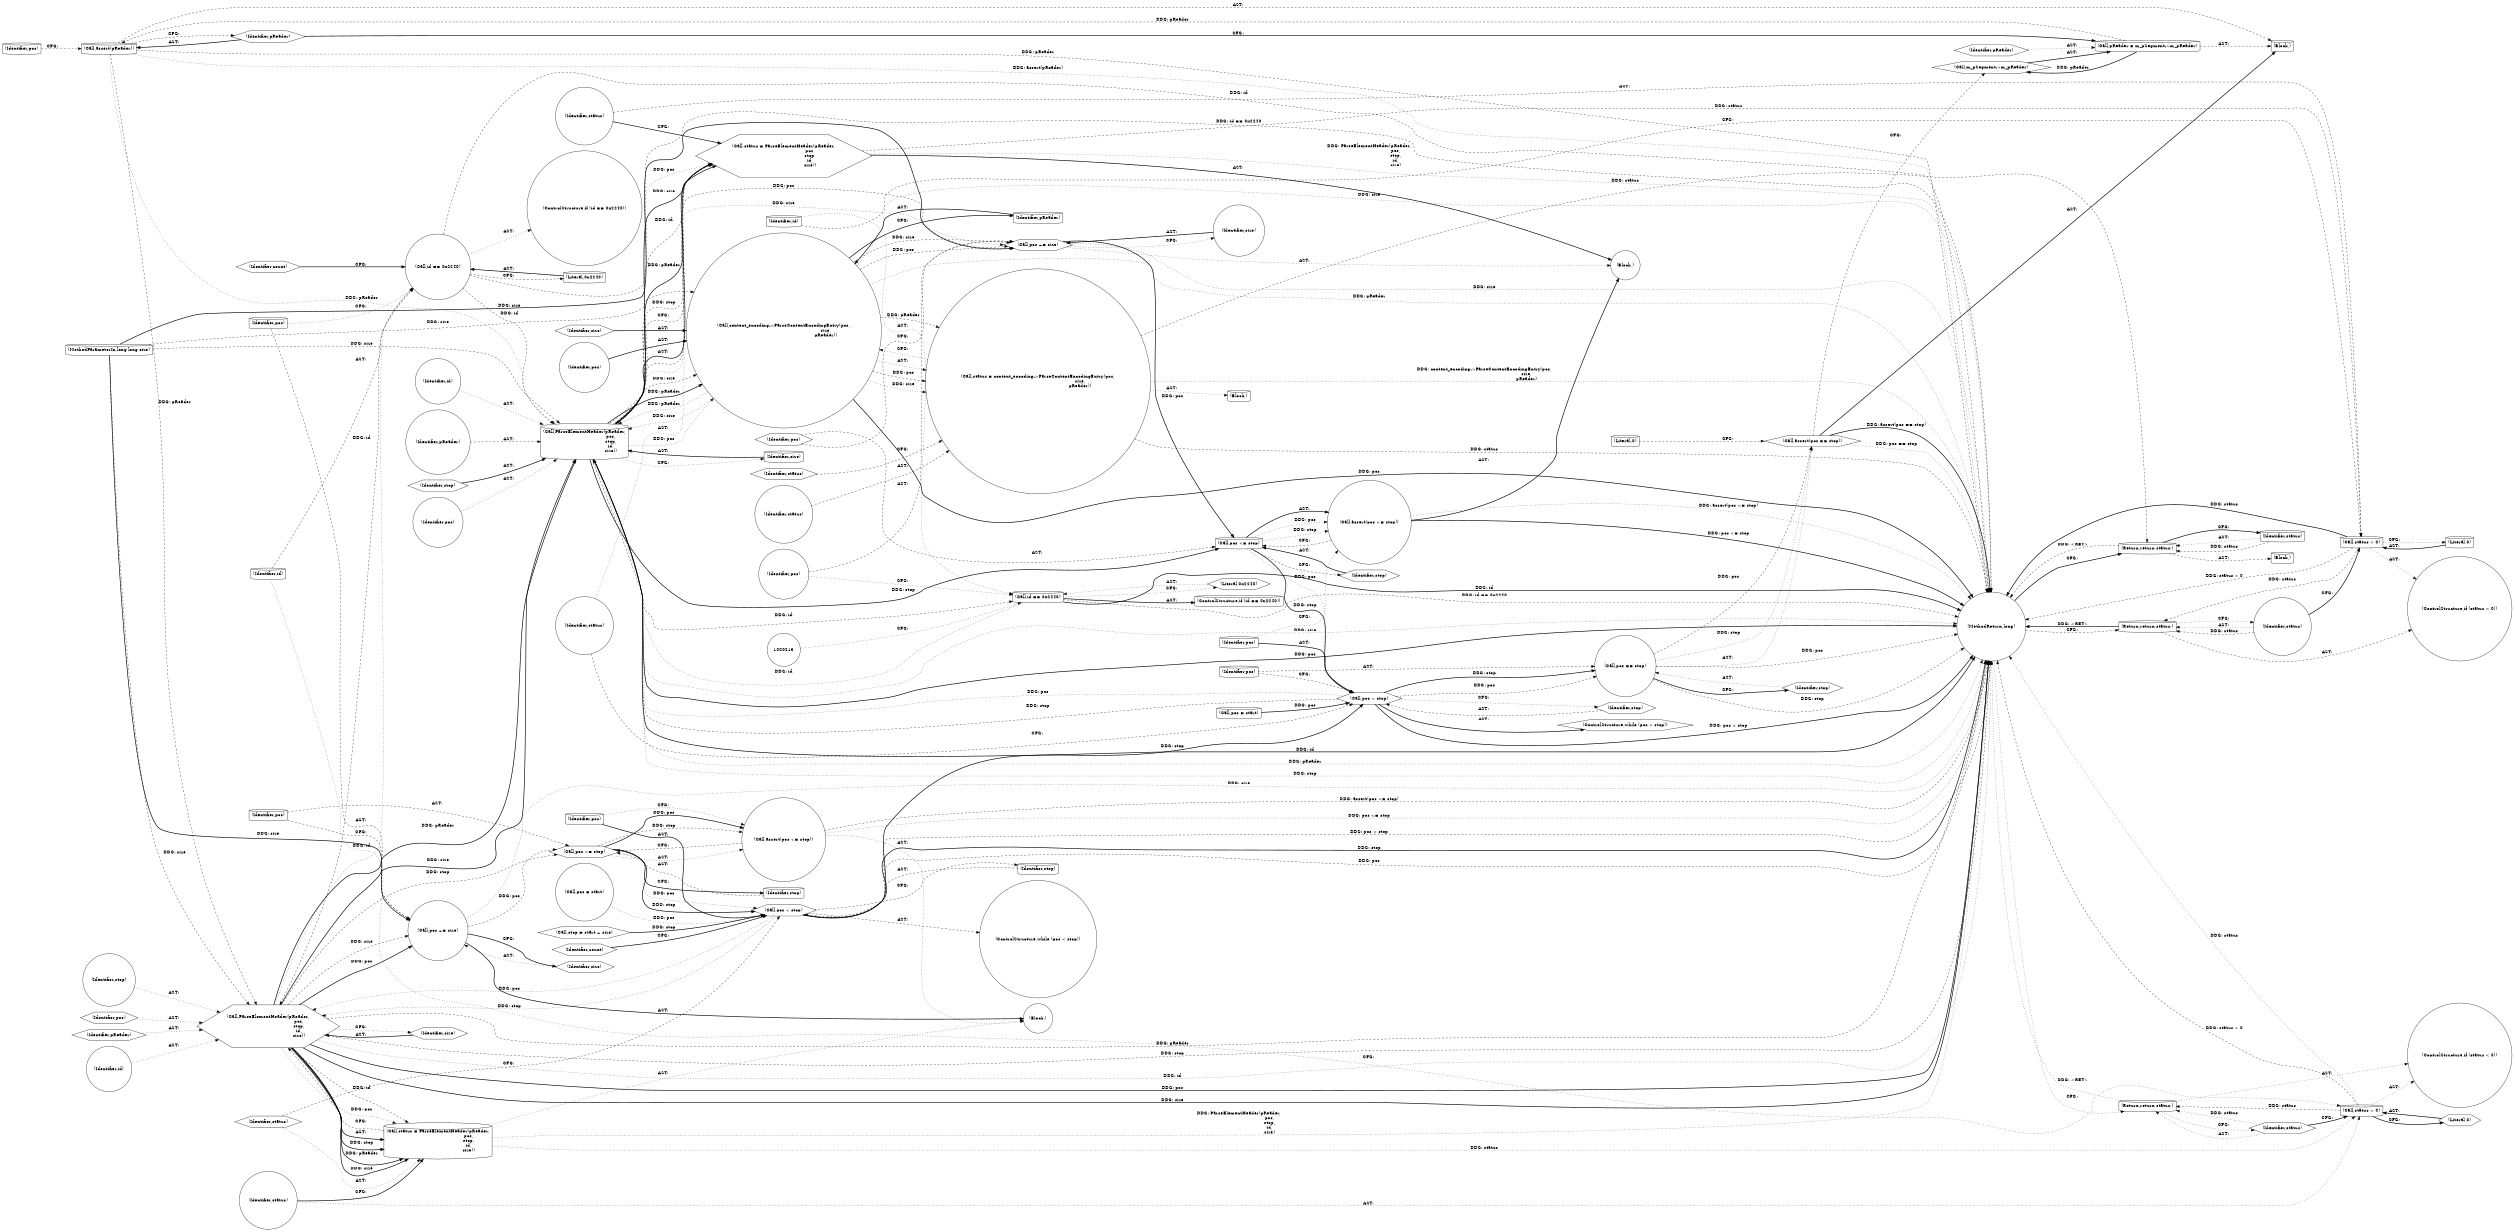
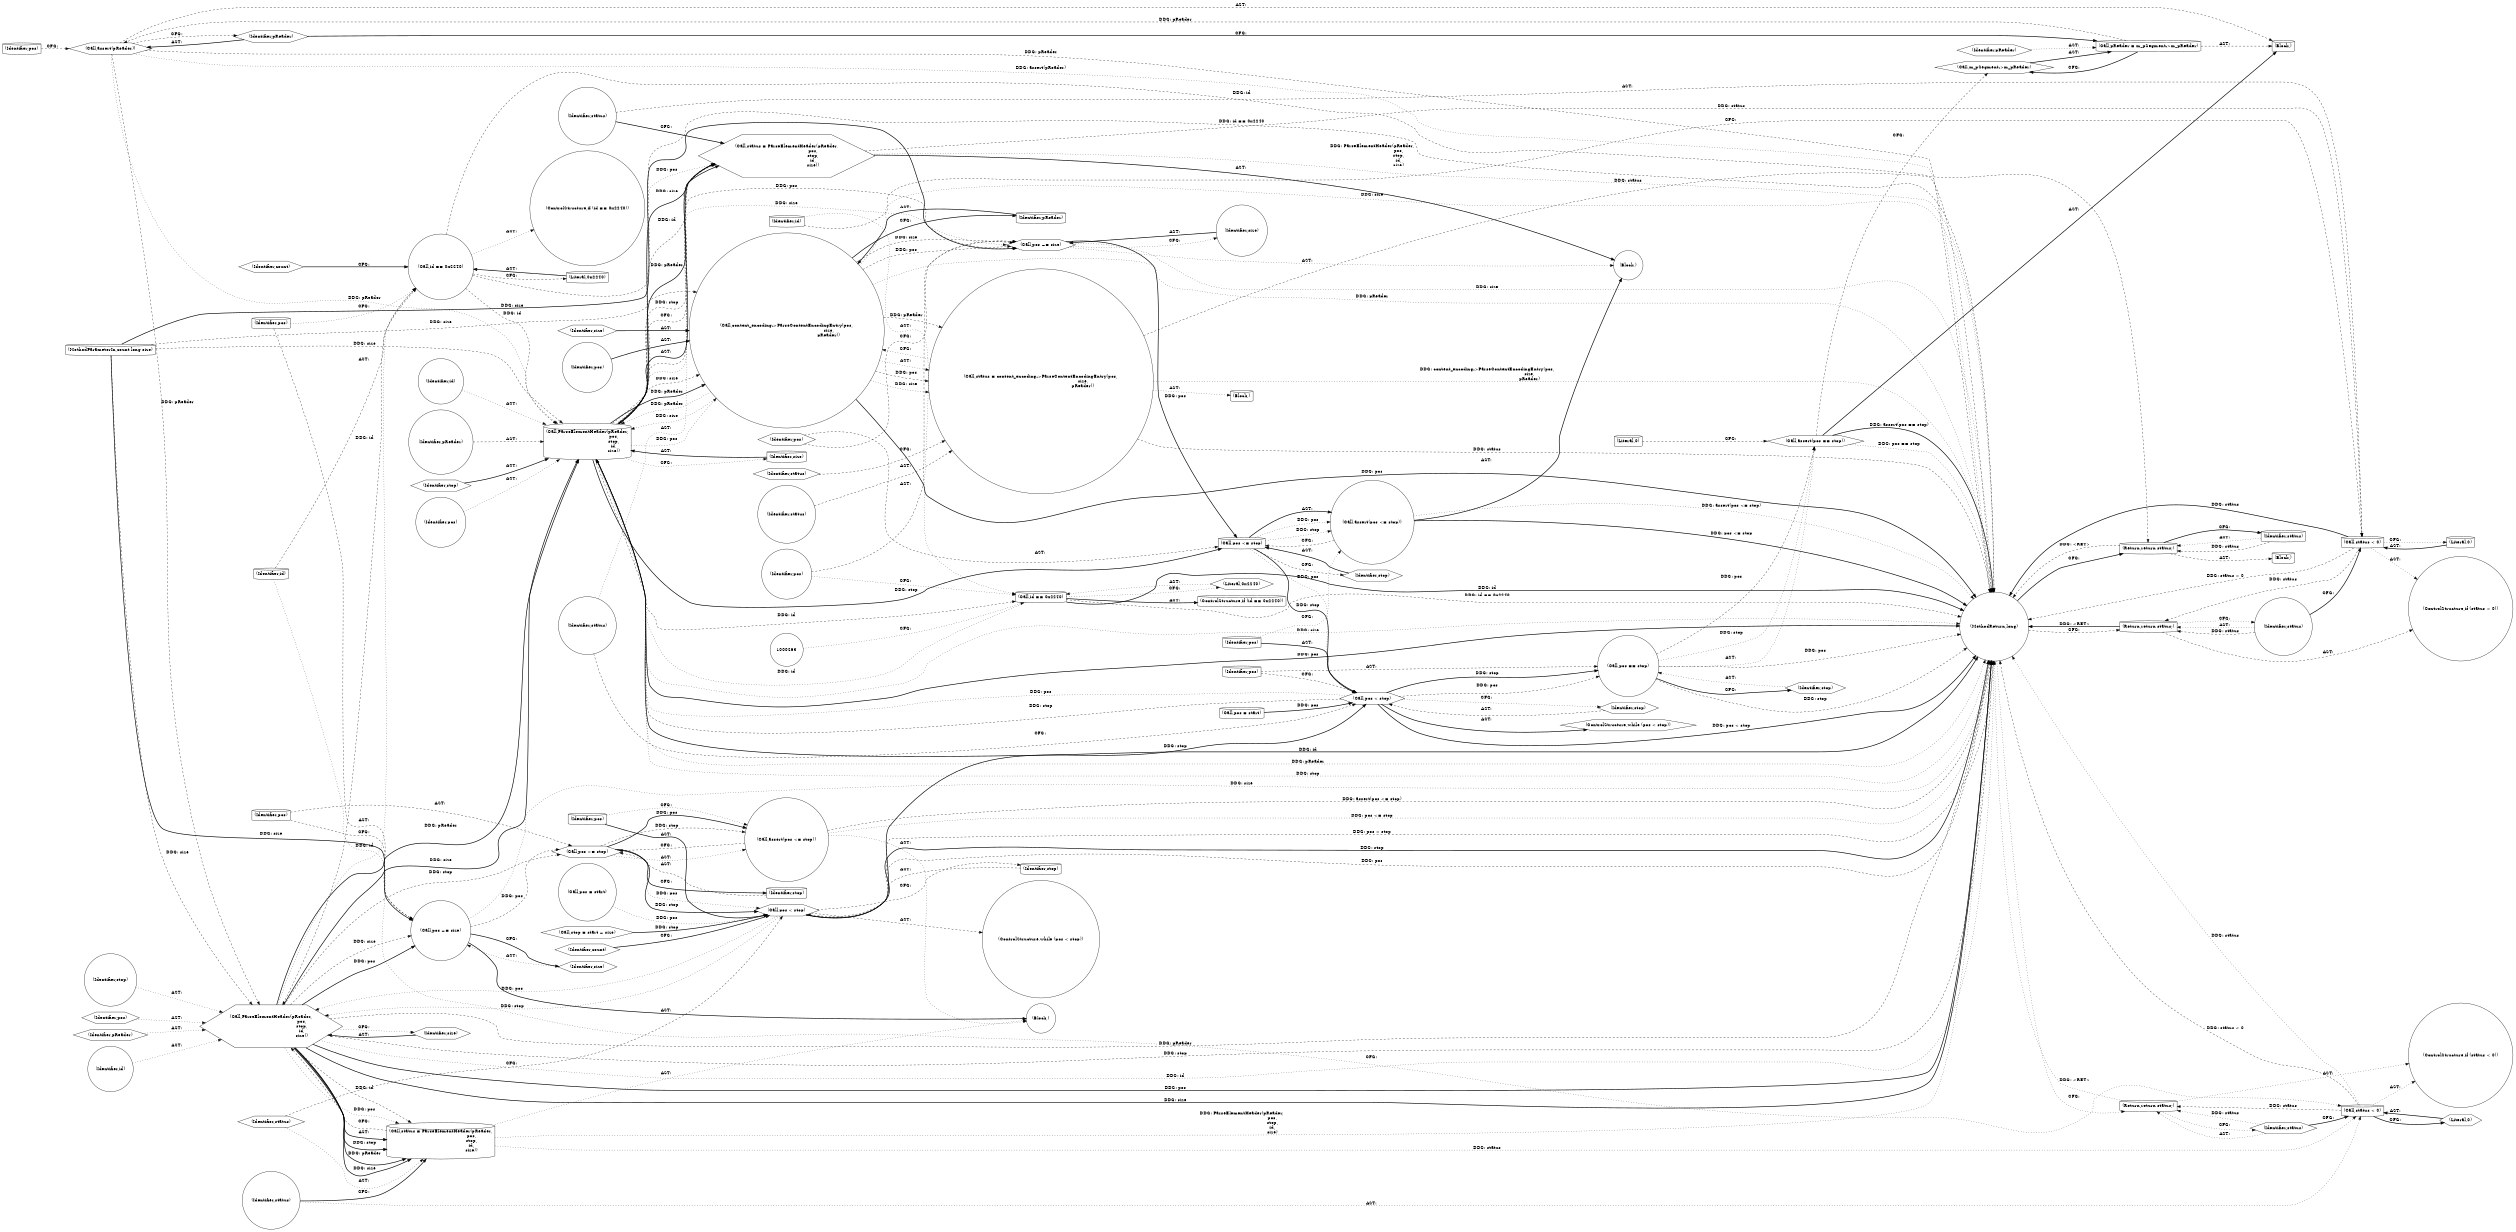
node "(Call,assert(pReader))": shape cylinder -> hexagon
edge "(Call,pReader = m_pSegment->m_pReader)" -> "(Call,m_pSegment->m_pReader)": label "DDG: pReader" -> "CFG: "
node "(MethodParameterIn,long long size)": label "(MethodParameterIn,long long size)" -> "(MethodParameterIn,count long size)"
node "1000213": label "1000213" -> "1000263"
